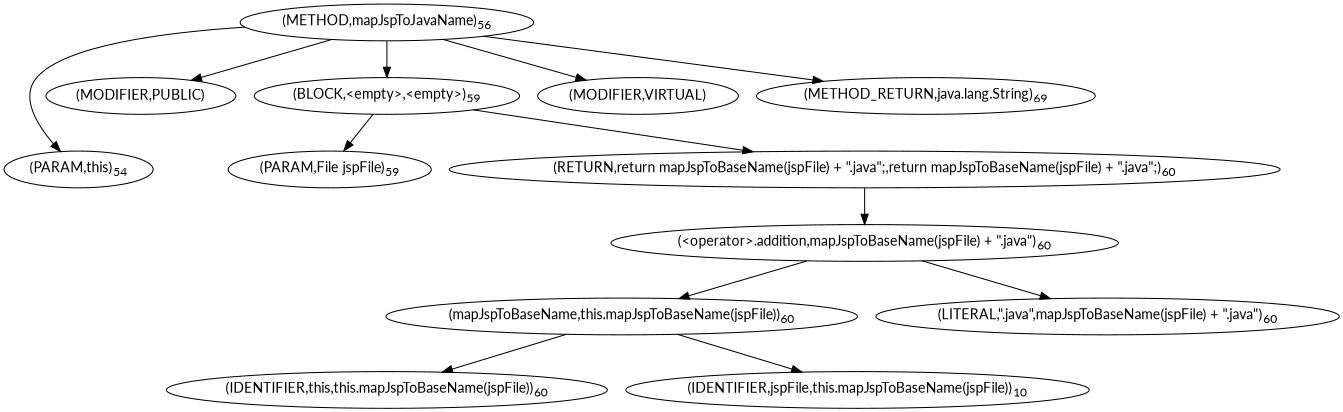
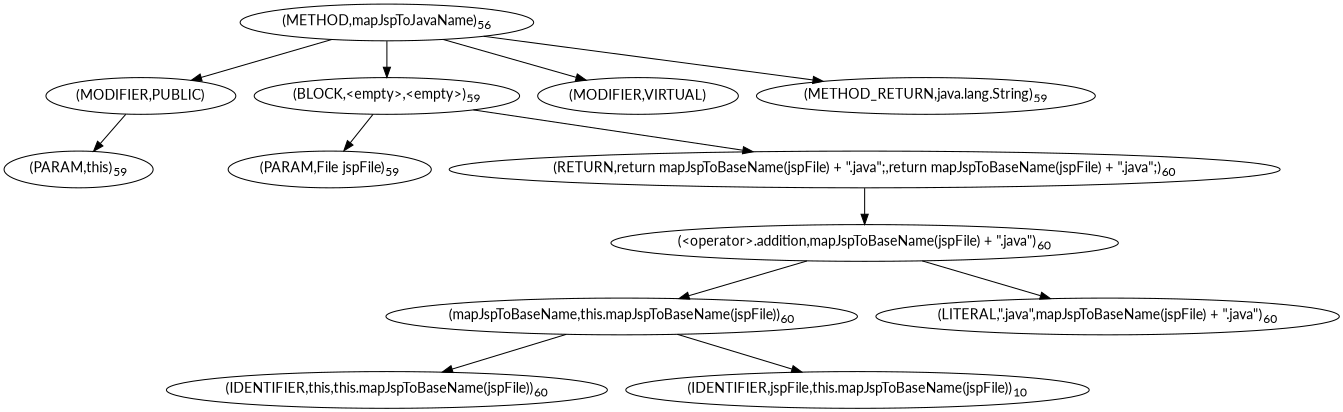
edge "(METHOD,mapJspToJavaName)" -> "(PARAM,this)": now "(MODIFIER,PUBLIC)" -> "(PARAM,this)"
node "(METHOD_RETURN,java.lang.String)": text "69" -> "59"
node "(PARAM,this)": text "54" -> "59"
